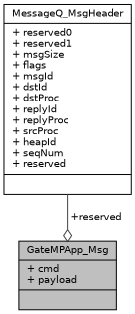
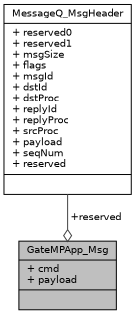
node "MessageQ_MsgHeader": text "+ heapId" -> "+ payload"
